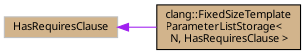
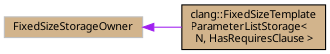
node "HasRequiresClause": label "HasRequiresClause" -> "FixedSizeStorageOwner"
